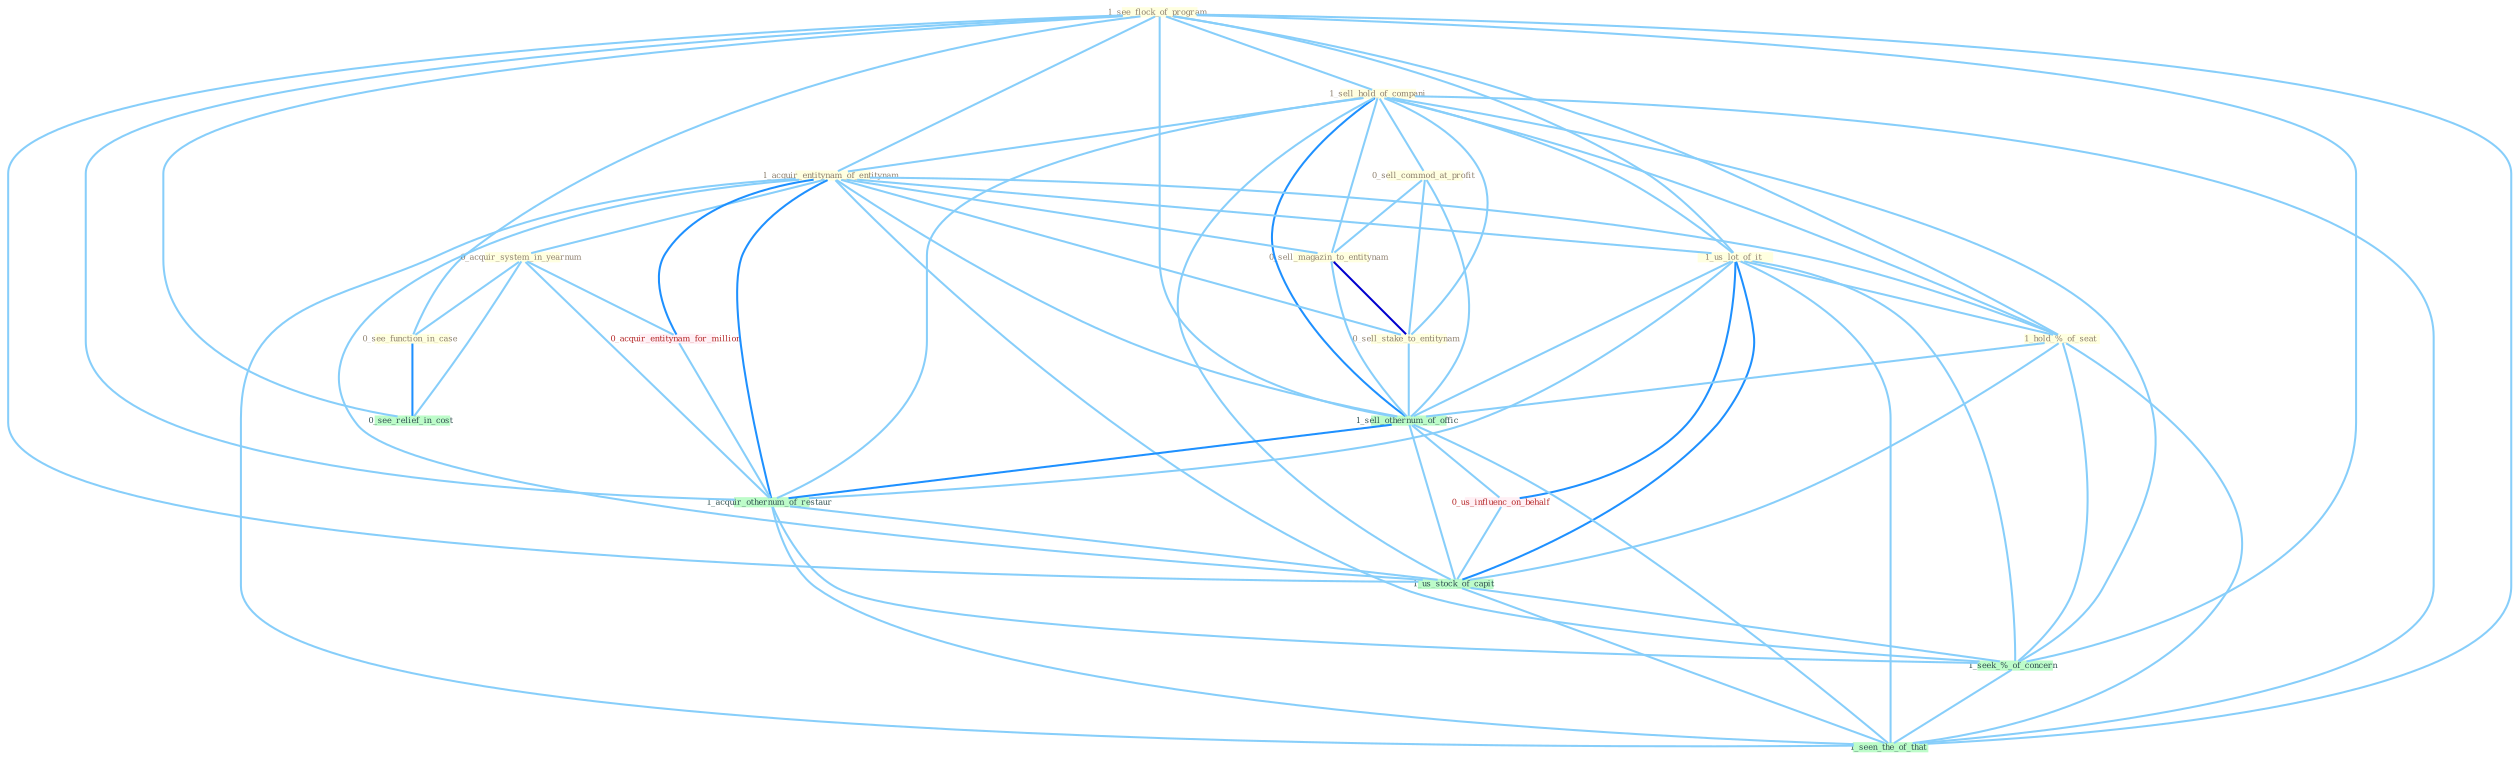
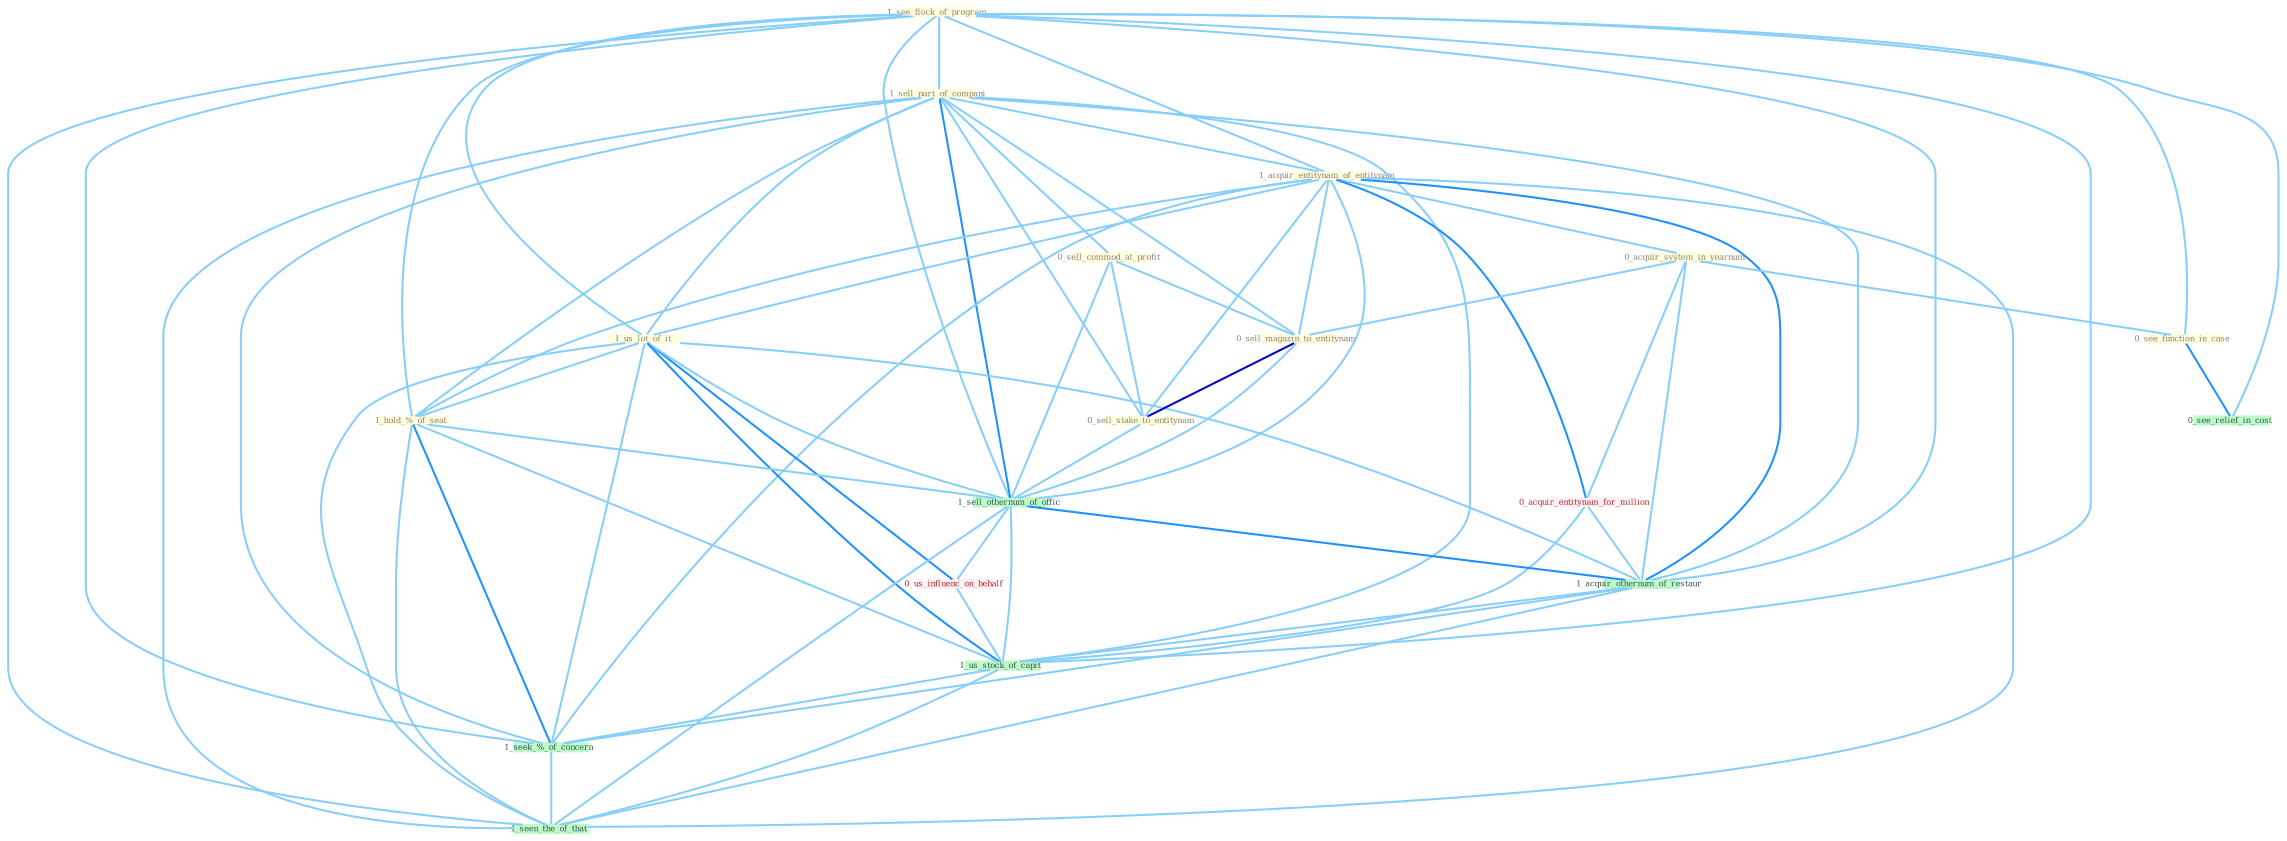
node "1_sell_hold_of_compani": label "1_sell_hold_of_compani" -> "1_sell_part_of_compani"
edge "0_acquir_system_in_yearnum" -- "0_see_relief_in_cost": now "0_acquir_system_in_yearnum" -- "0_sell_magazin_to_entitynam"
edge "1_acquir_entitynam_of_entitynam" -- "1_us_stock_of_capit": now "0_acquir_entitynam_for_million" -- "1_us_stock_of_capit"
edge "1_hold_%_of_seat" -- "1_seek_%_of_concern": color #87cefa -> #1e90ff
